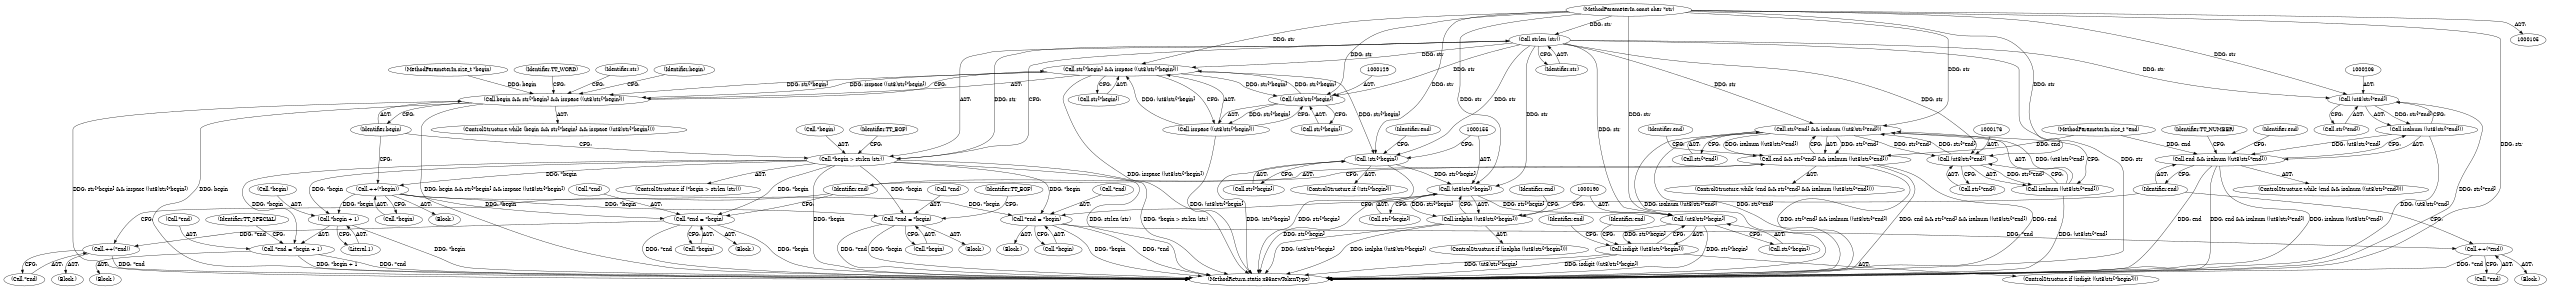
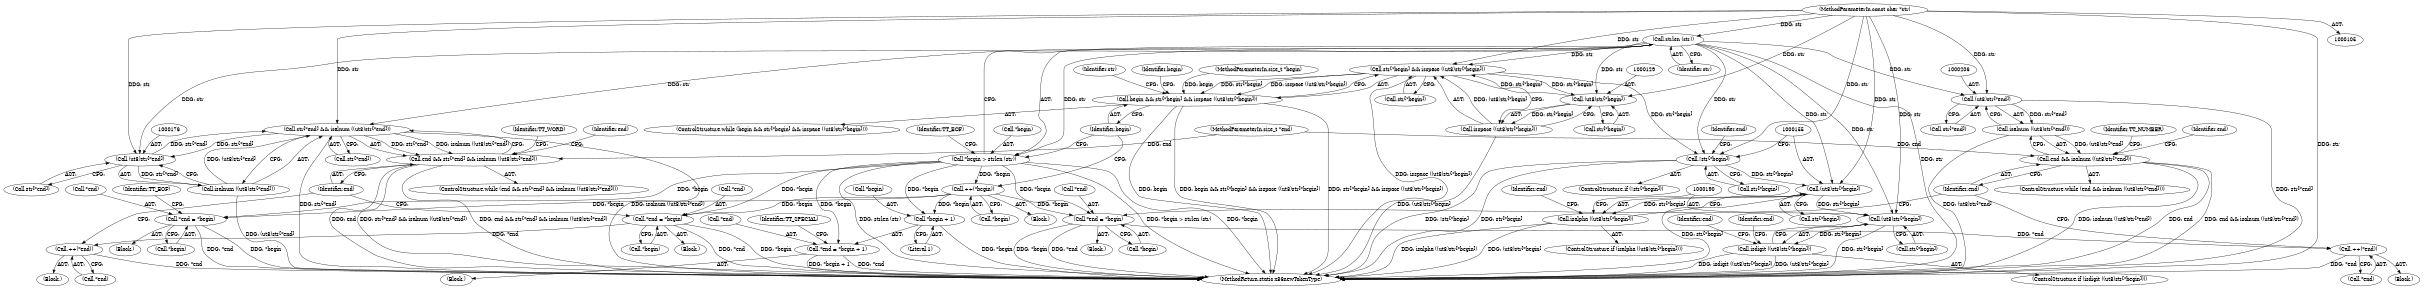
edge "(Identifier,TT_WORD)" -> "(Call,begin && str[*begin] && isspace ((ut8)str[*begin]))": now "(Identifier,TT_WORD)" -> "(Call,end && str[*end] && isalnum ((ut8)str[*end]))"
node "(ControlStructure,if (*begin > strlen (str)))": removed
